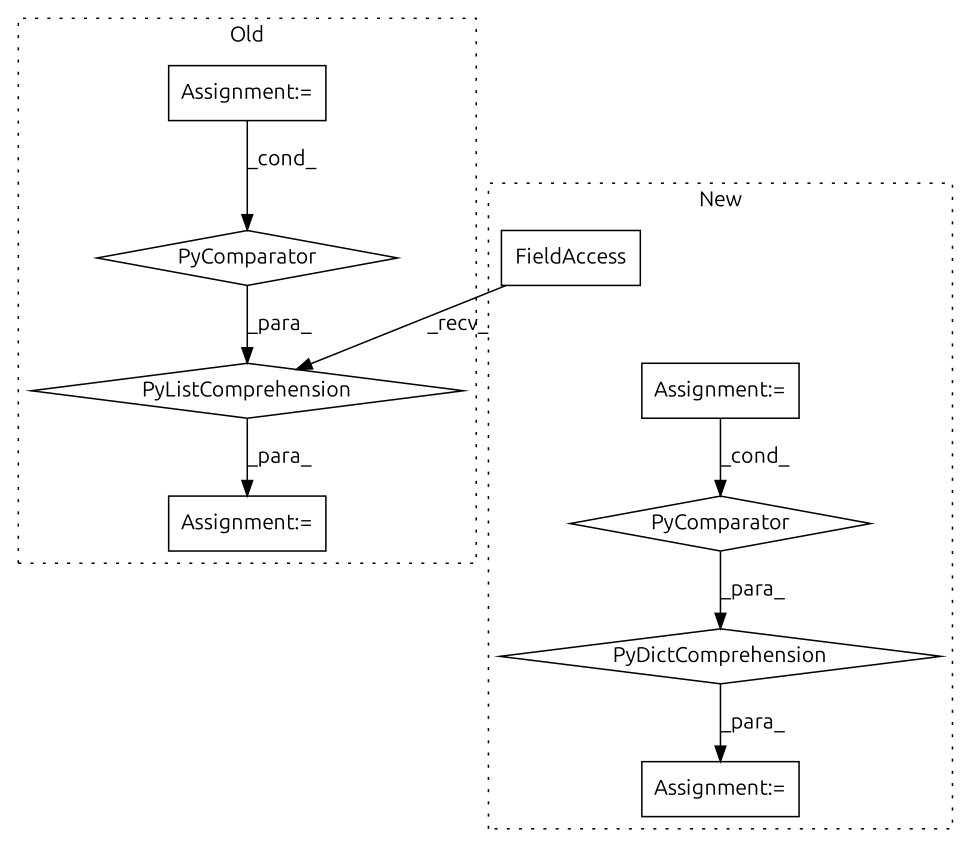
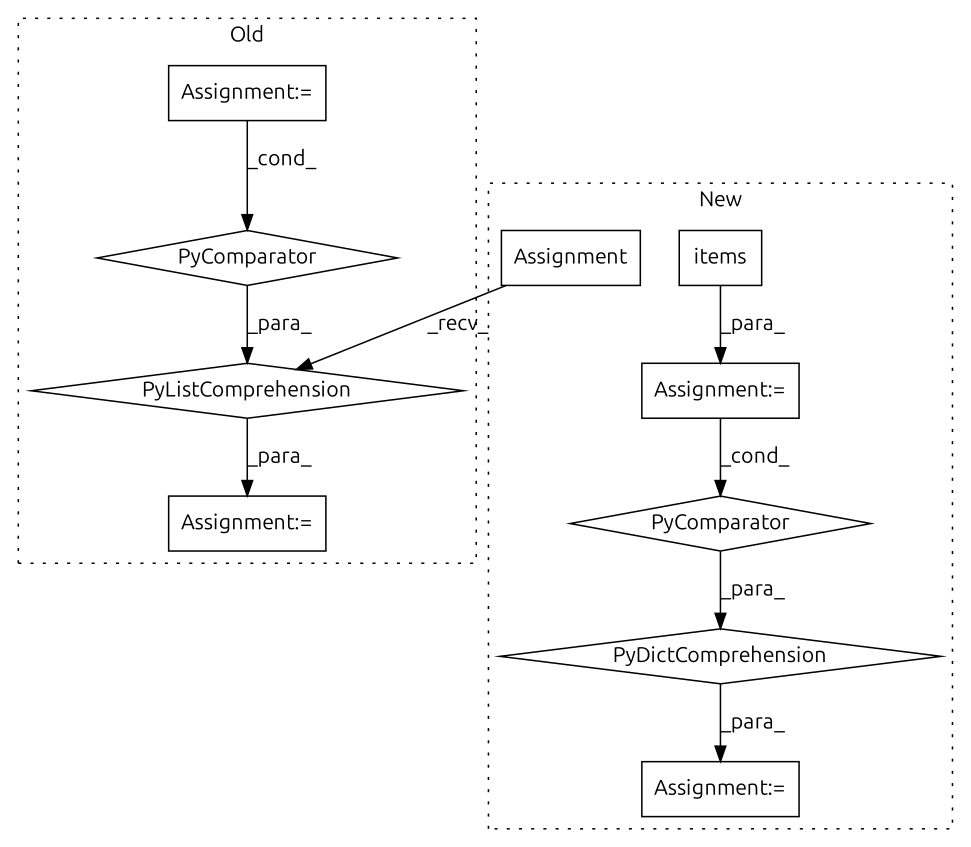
node "FieldAccess": label "FieldAccess" -> "Assignment"
node "items": added
